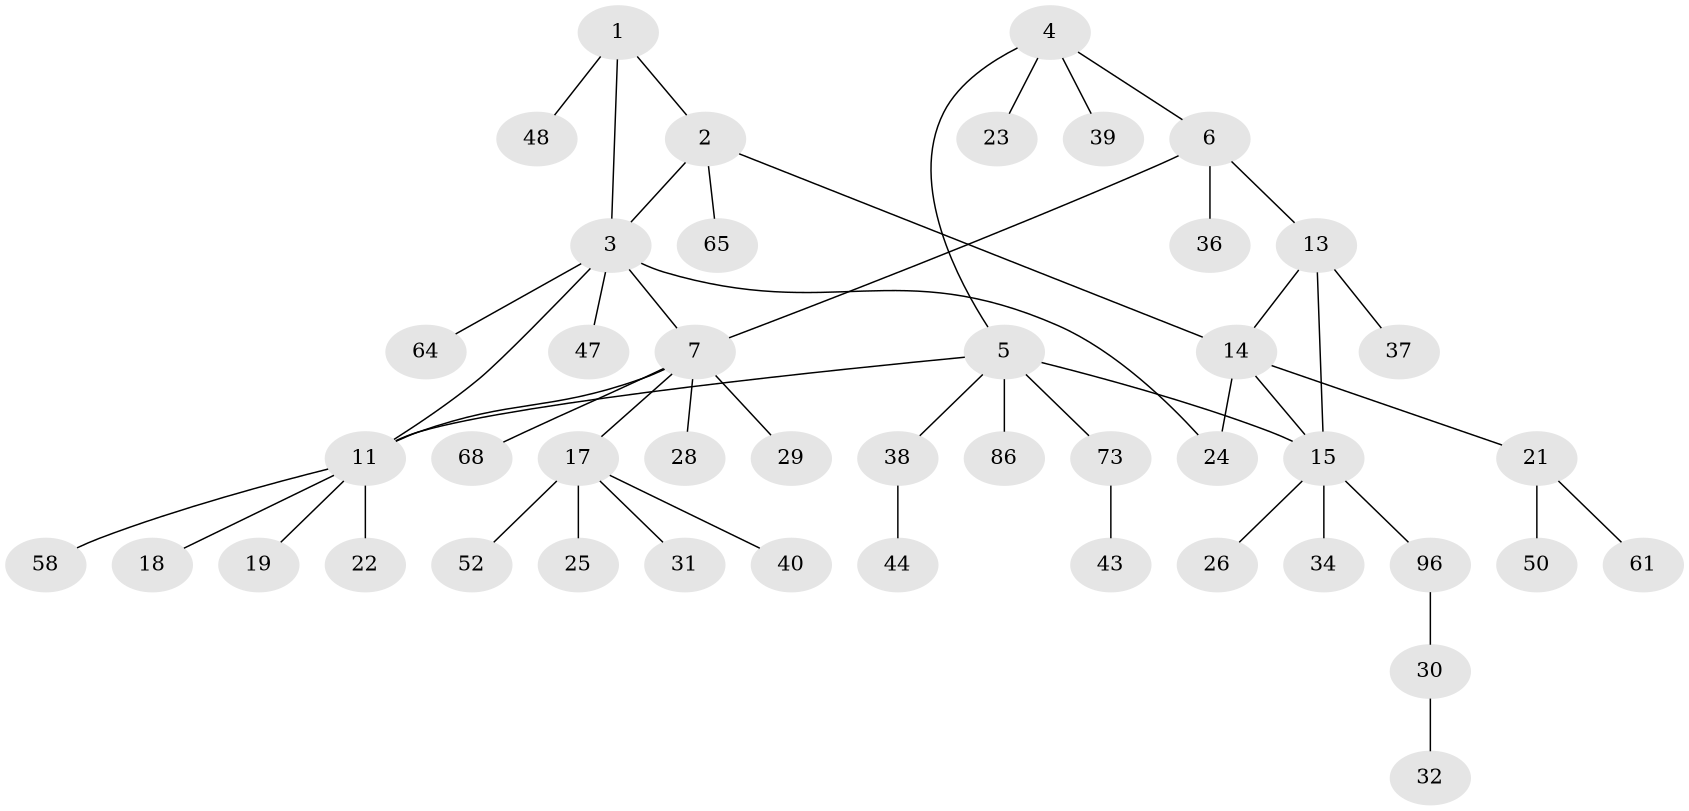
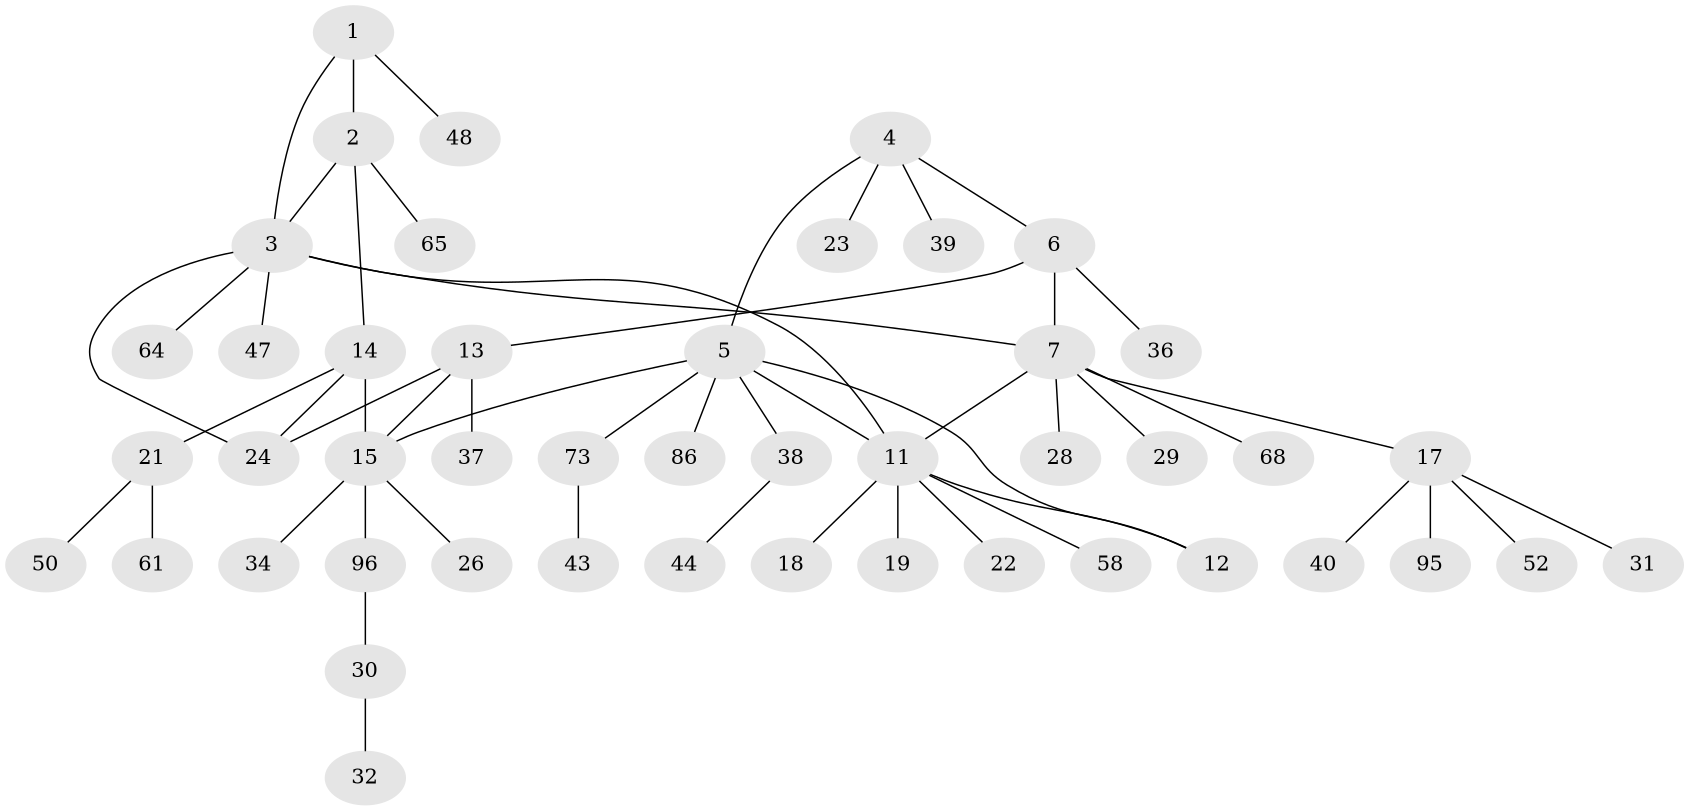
edge "13" -- "14": now "13" -- "24"
node "25": label "25" -> "95"
node "12": added
